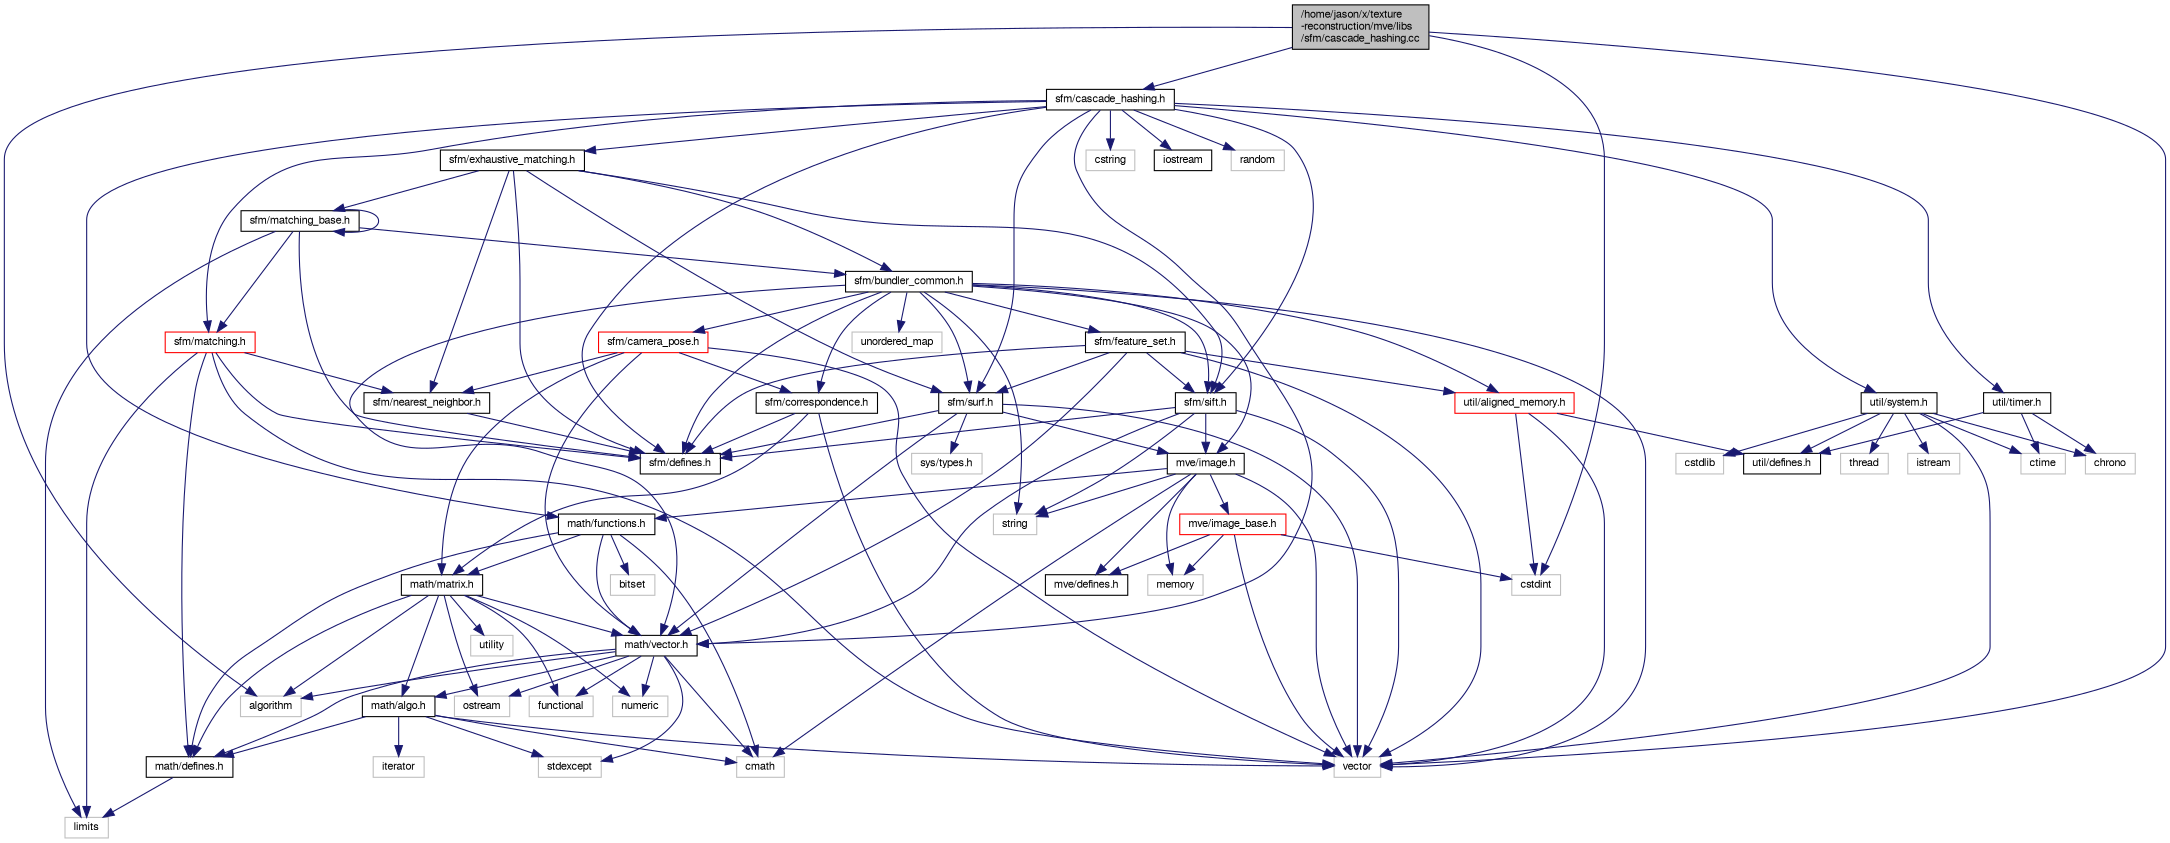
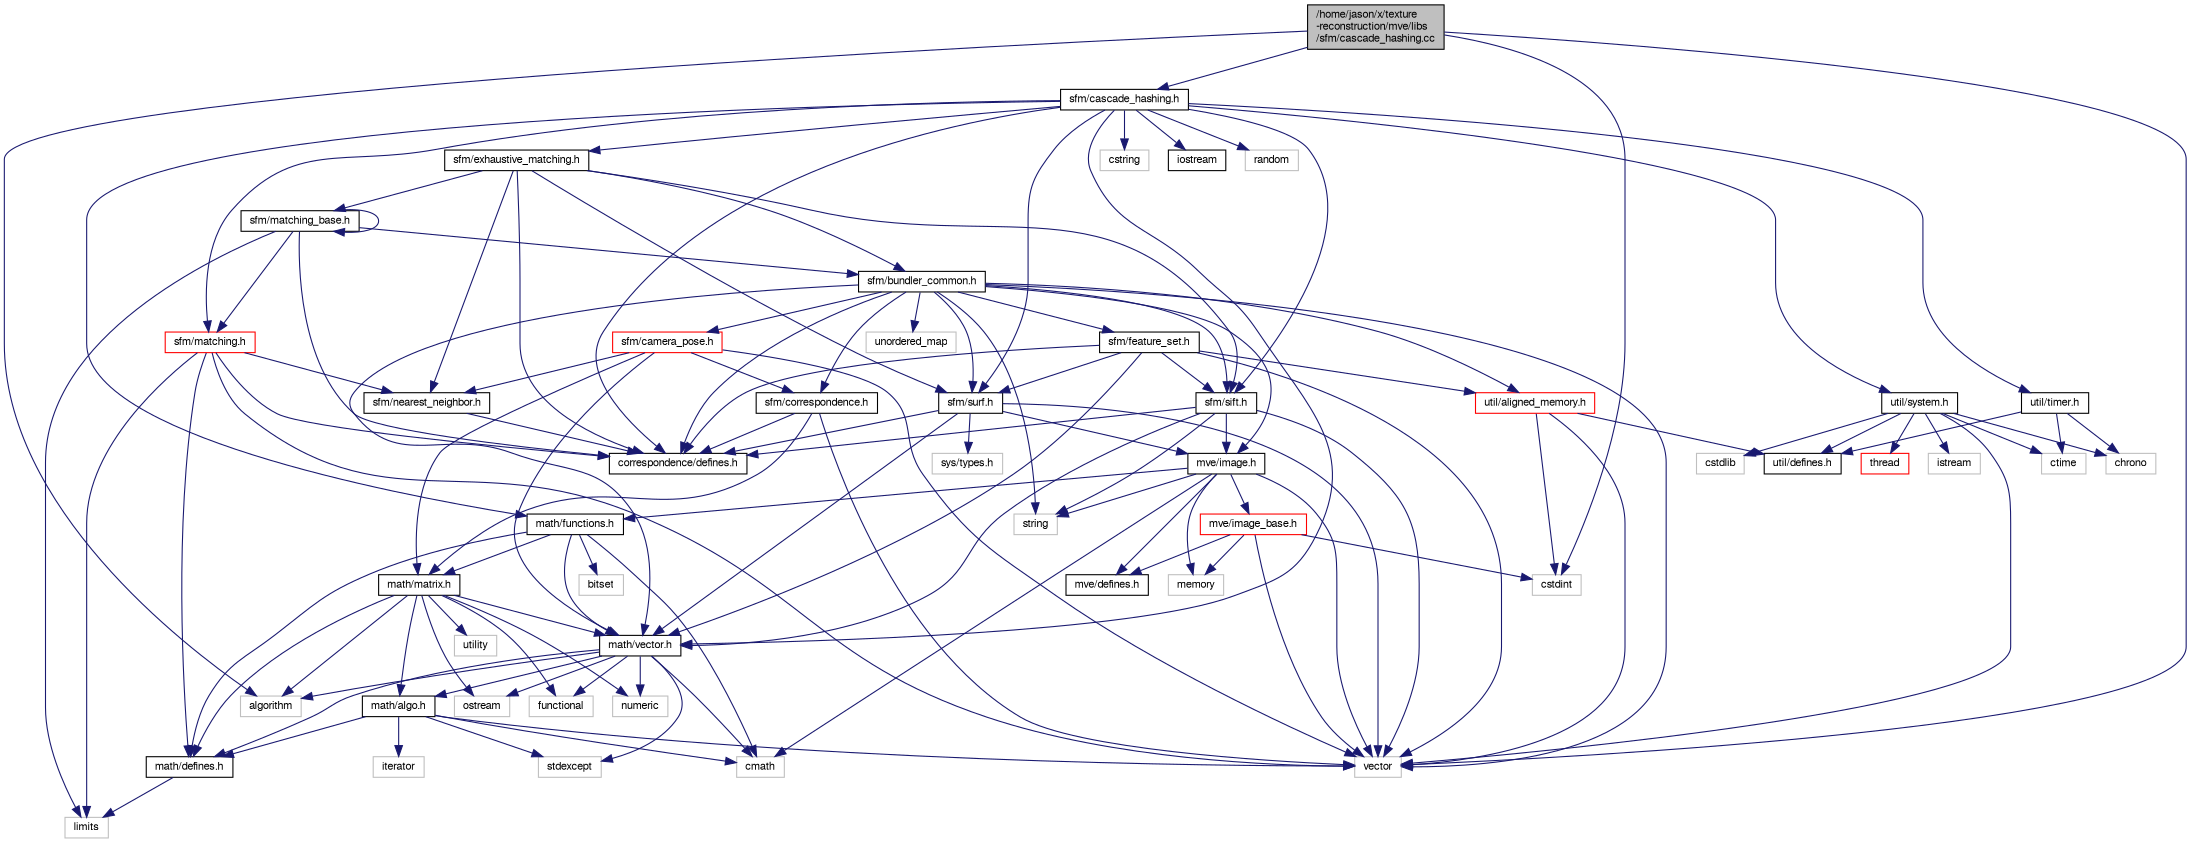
node "sfm/defines.h": label "sfm/defines.h" -> "correspondence/defines.h"
node "thread": color grey75 -> red
